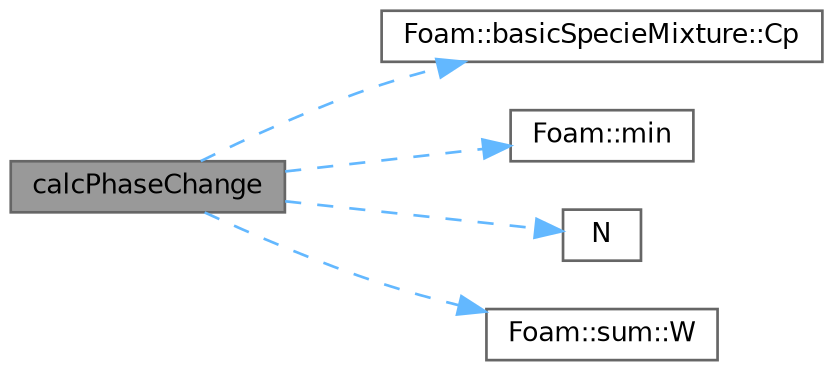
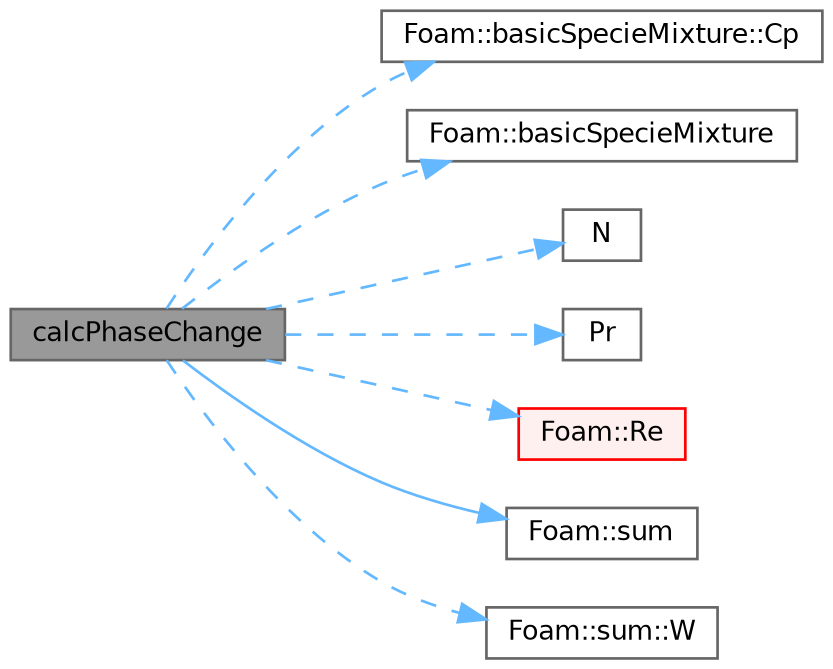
node "Foam::min": label "Foam::min" -> "Foam::basicSpecieMixture"
node "Pr": added
node "Foam::Re": added
node "Foam::sum": added
